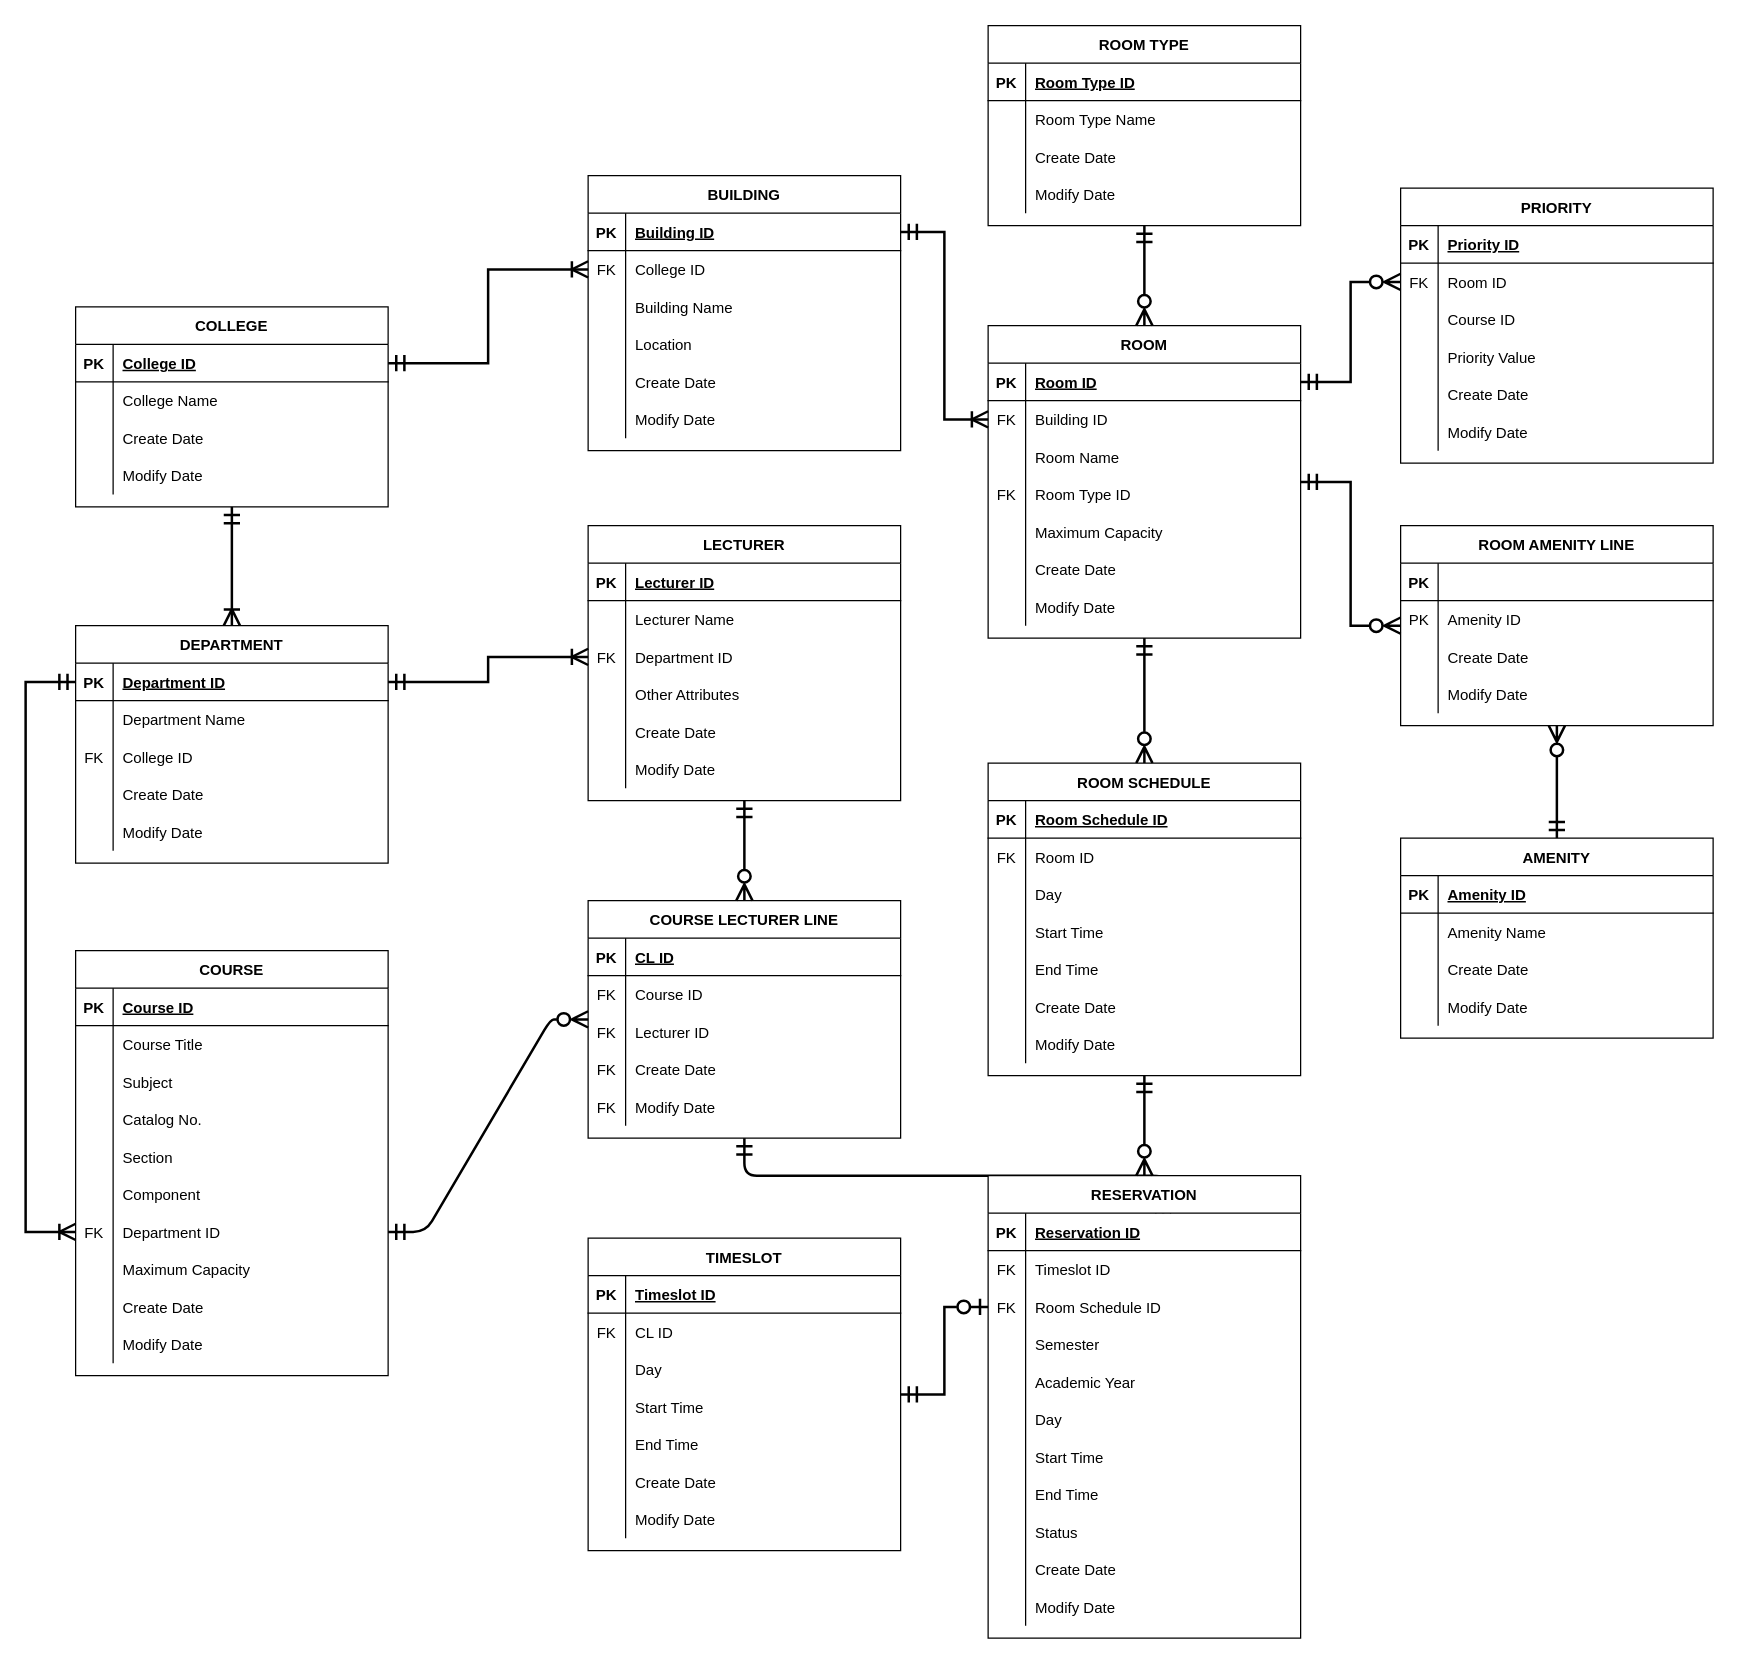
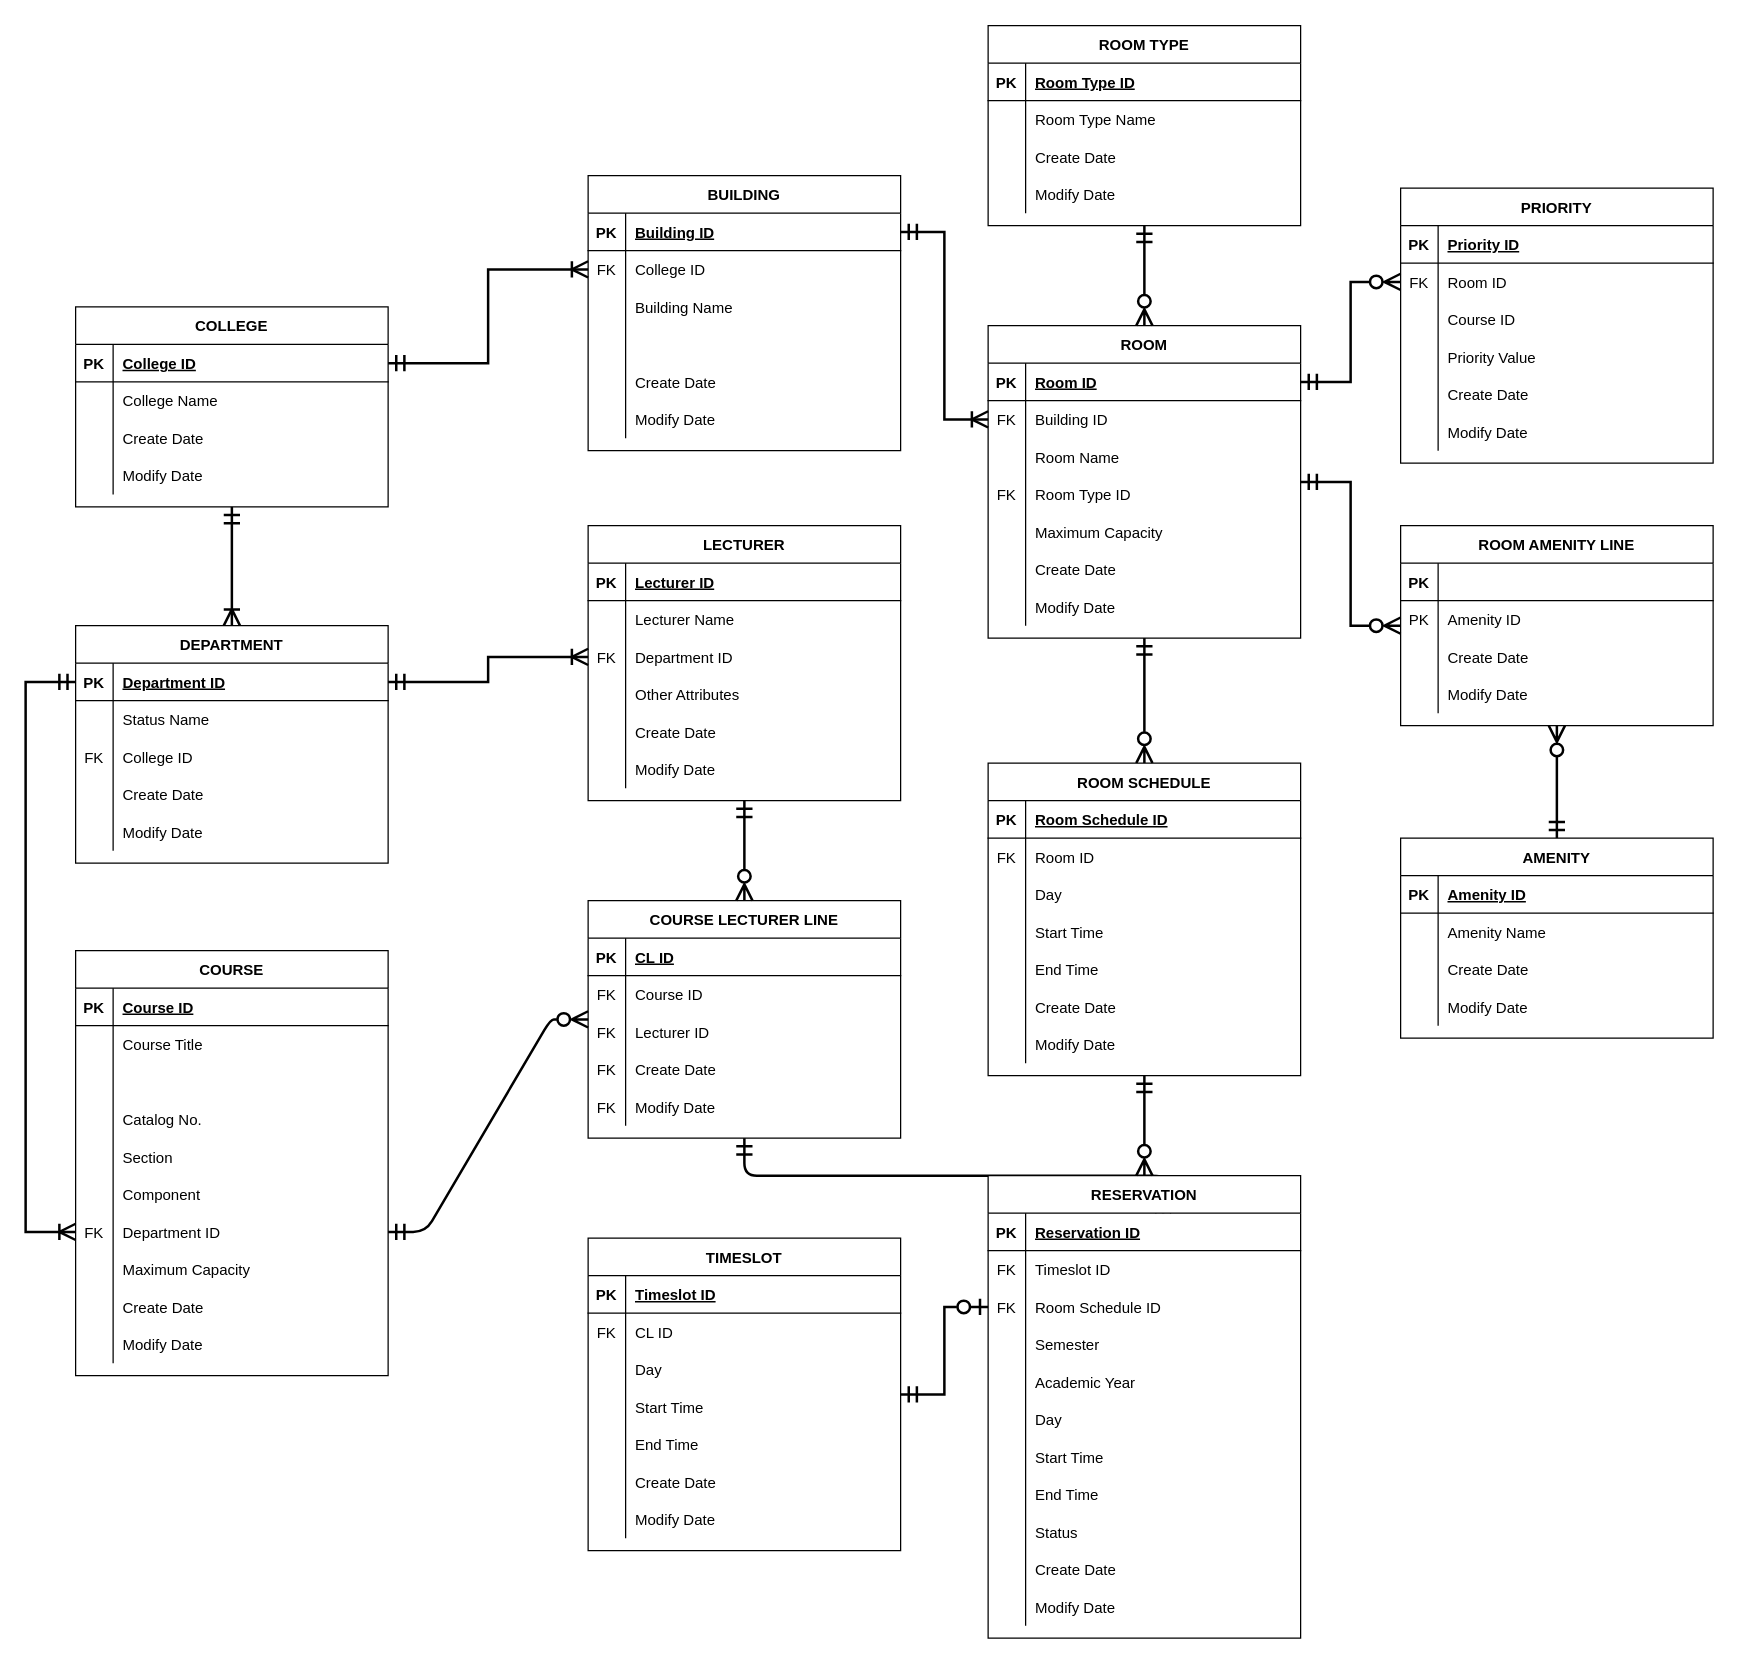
node "Location": removed
node "Department Name": label "Department Name" -> "Status Name"
node "Subject": removed
